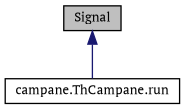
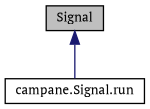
node "campane.ThCampane.run": label "campane.ThCampane.run" -> "campane.Signal.run"
